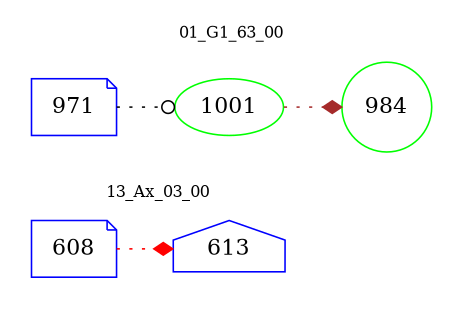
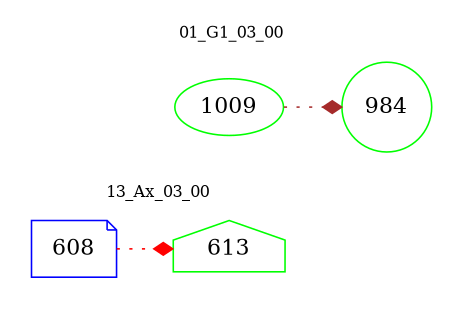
cluster "01_G1_63_00": label "01_G1_63_00" -> "01_G1_03_00"
node "971": removed
node "1001": label "1001" -> "1009"
node "613": color blue -> green
